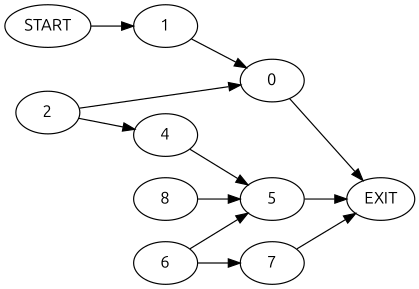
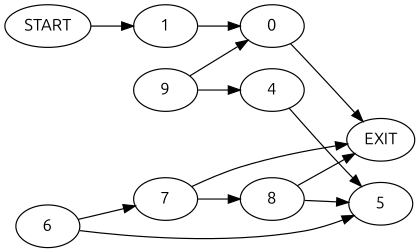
node "2": label "2" -> "9"
edge "7" -> "8": added
edge "5" -> "EXIT": now "8" -> "EXIT"
